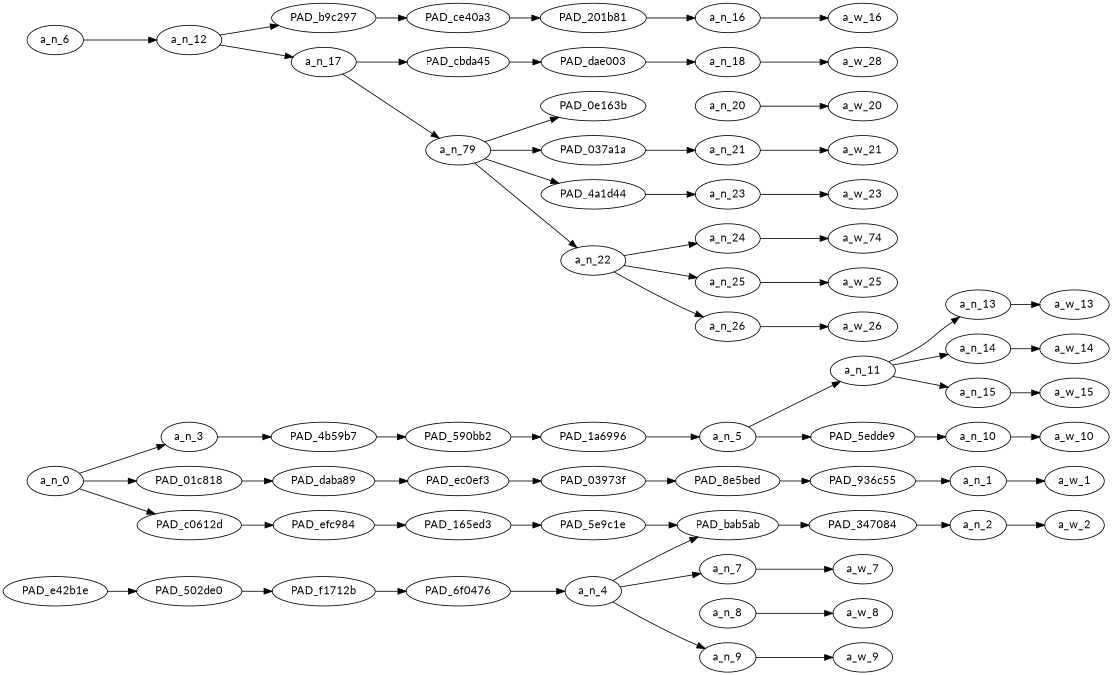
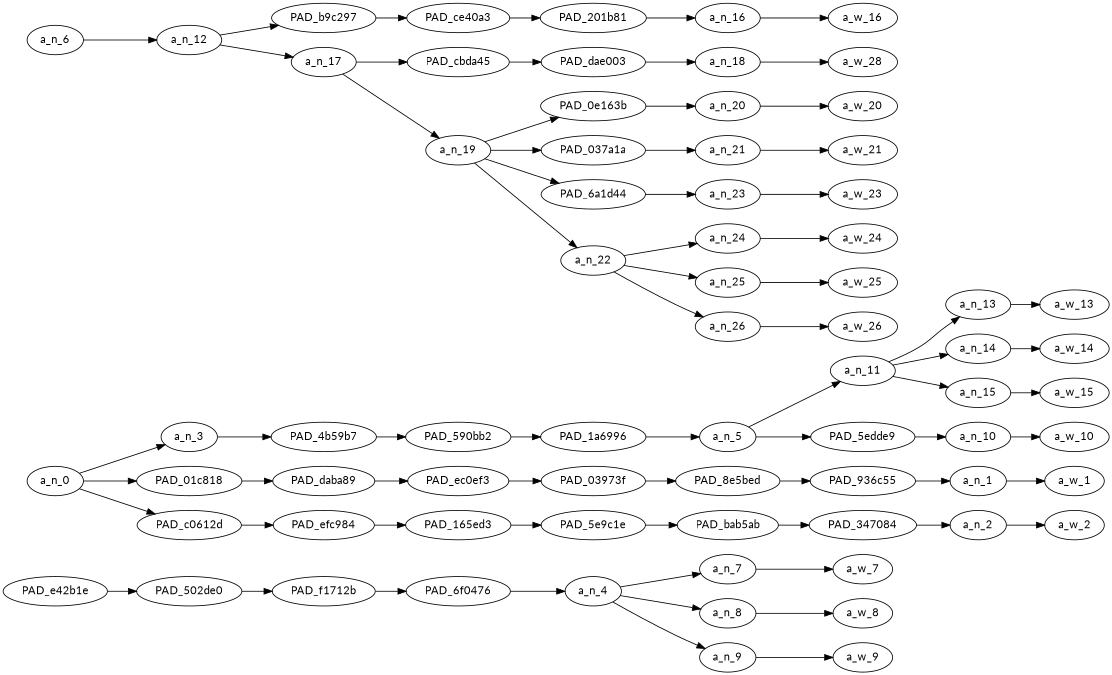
edge "PAD_0e163b" -> "a_n_20": added
node "a_n_79": label "a_n_79" -> "a_n_19"
node "PAD_4a1d44": label "PAD_4a1d44" -> "PAD_6a1d44"
node "a_w_74": label "a_w_74" -> "a_w_24"
edge "a_n_4" -> "PAD_bab5ab": now "a_n_4" -> "a_n_8"
